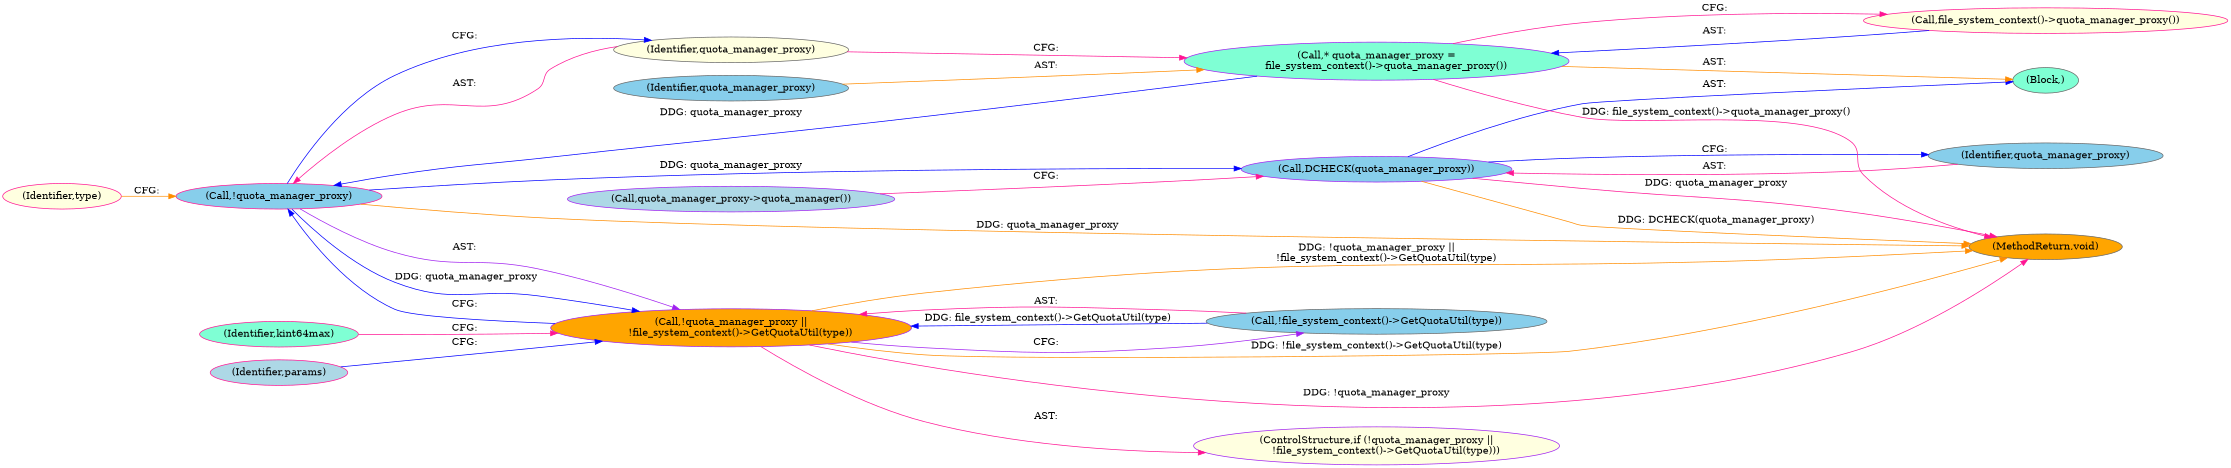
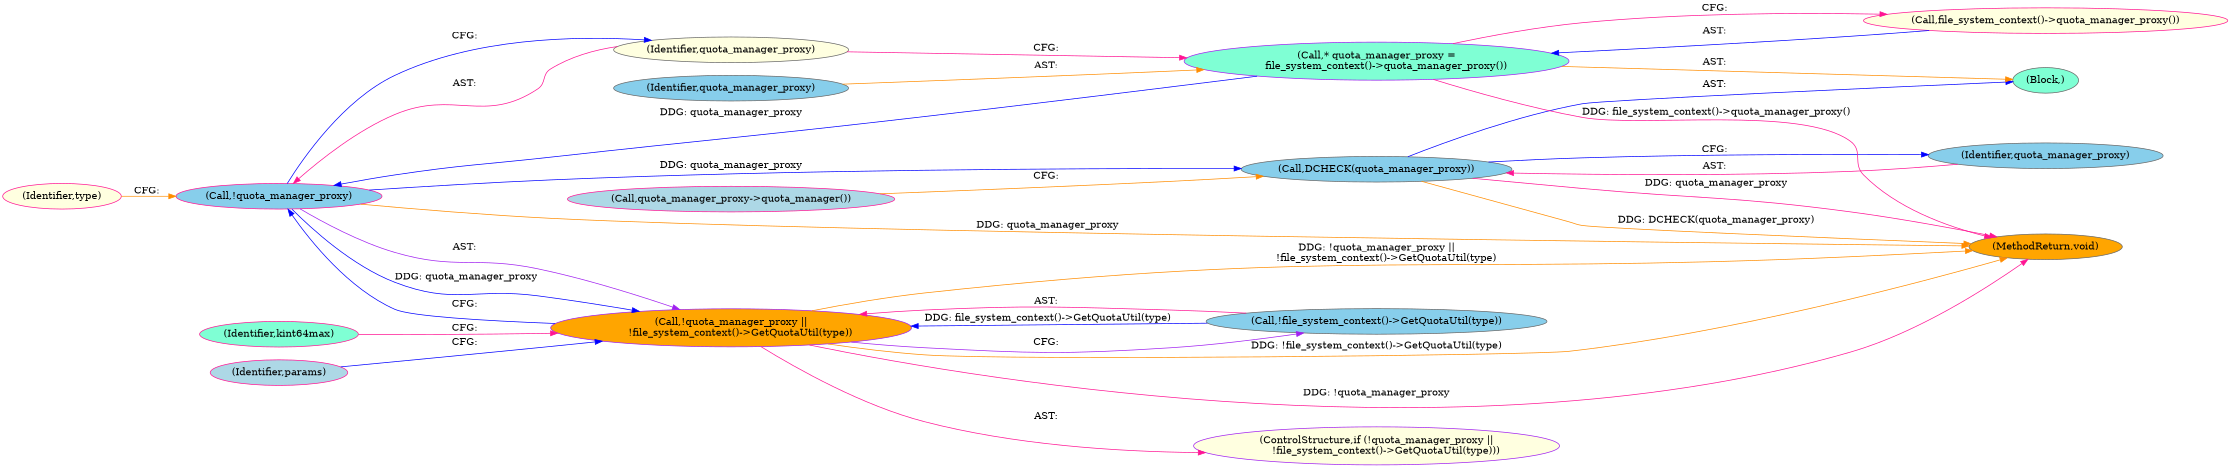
node "(Call,DCHECK(quota_manager_proxy))": color purple -> gray40
edge "(Call,quota_manager_proxy->quota_manager())" -> "(Call,DCHECK(quota_manager_proxy))": color deeppink -> darkorange
node "(Call,quota_manager_proxy->quota_manager())": color purple -> deeppink
